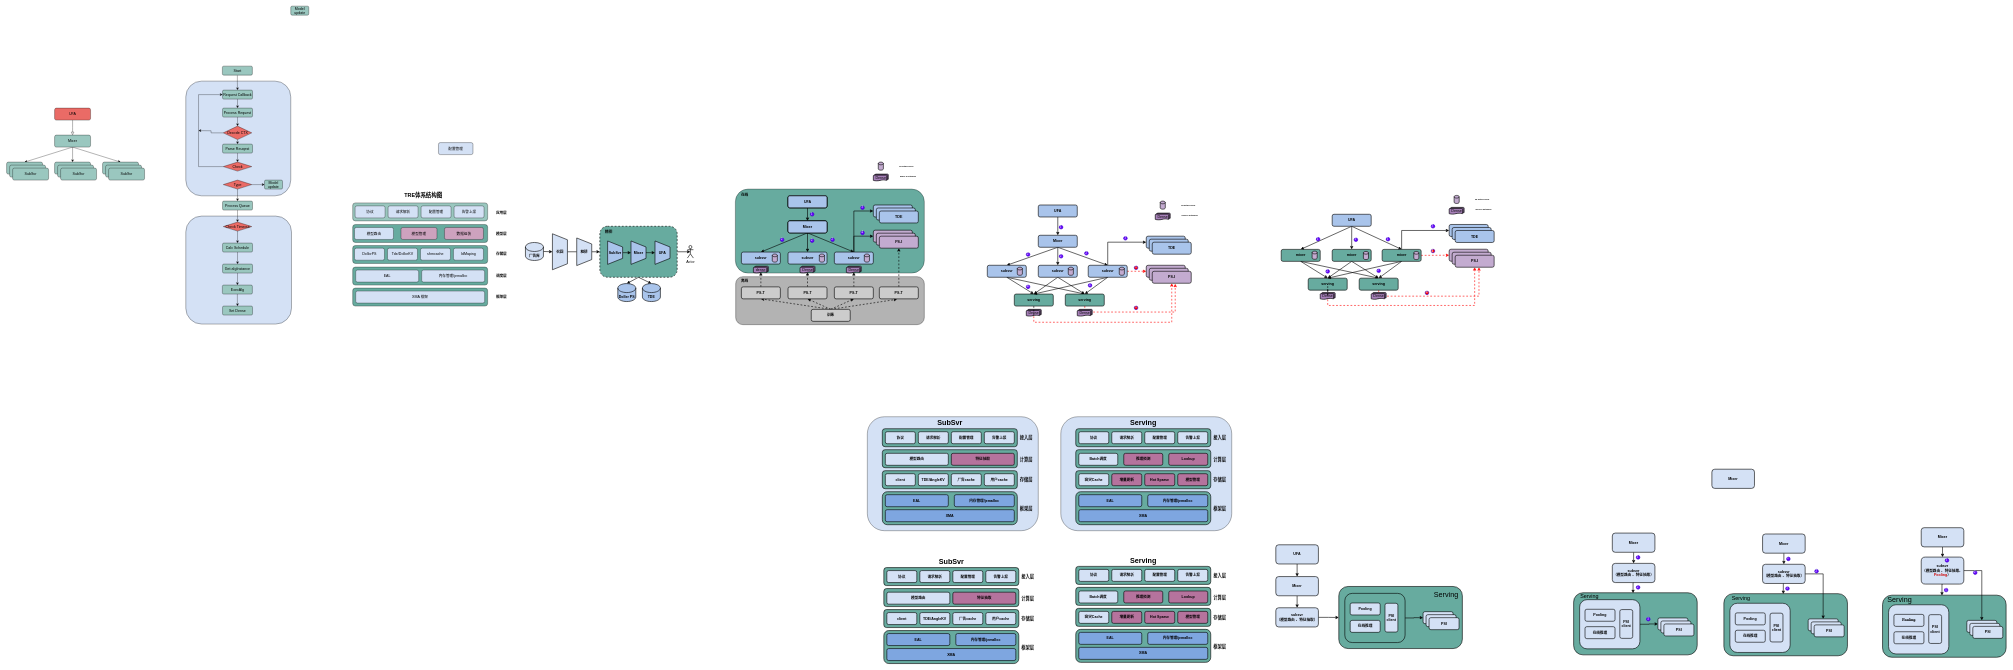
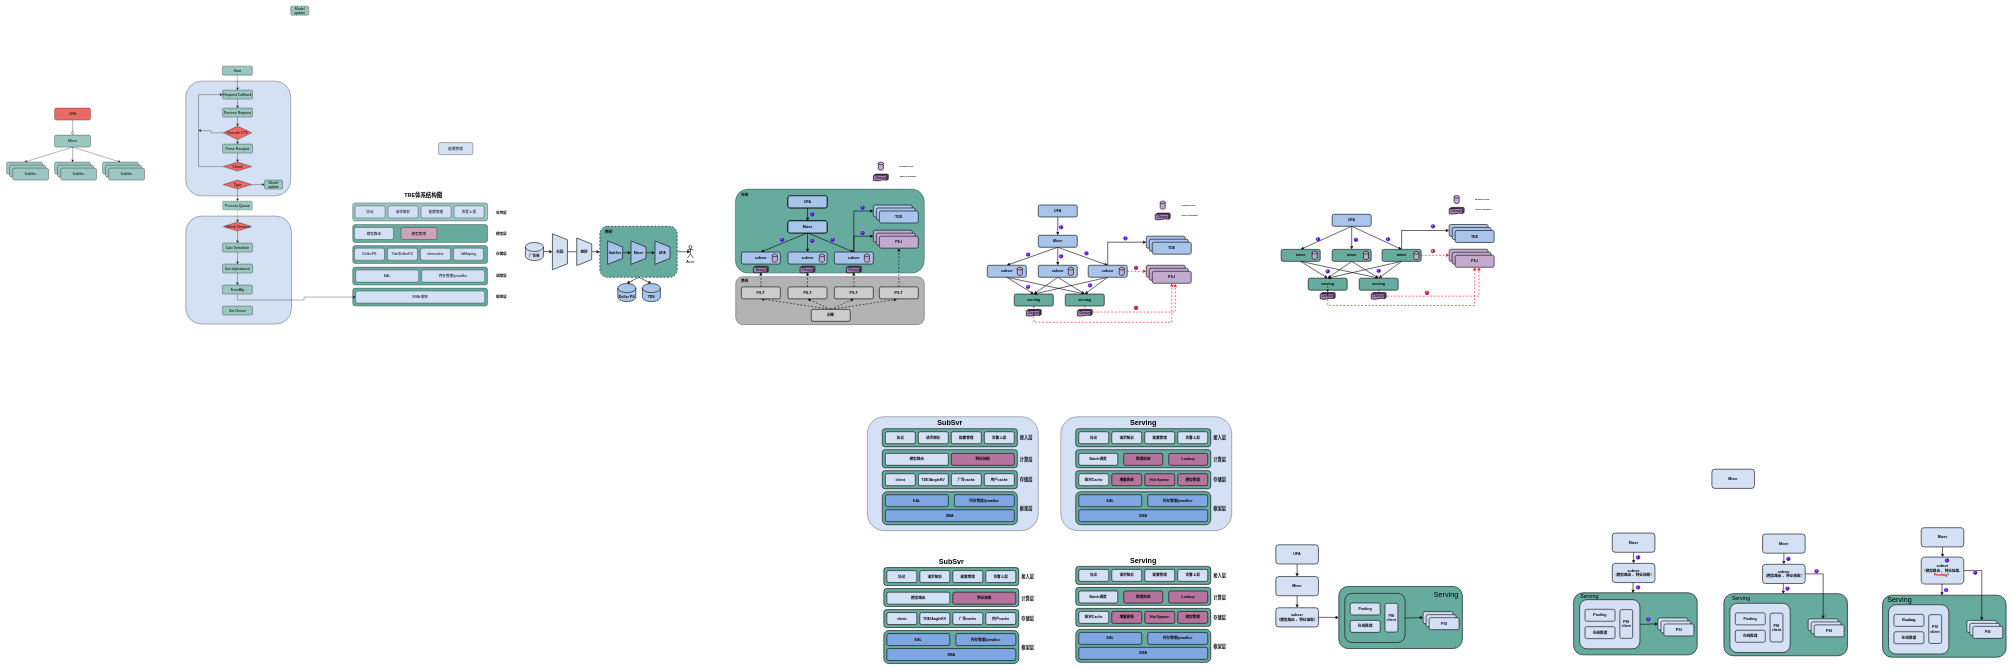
node "Process Queue": style solid -> dashed
edge "Process Queue" -> "Check Timeout": style solid -> dashed
node "数据组装": removed
edge "ExecAlg" -> "Set Dense": now "ExecAlg" -> "XMA 框架"
